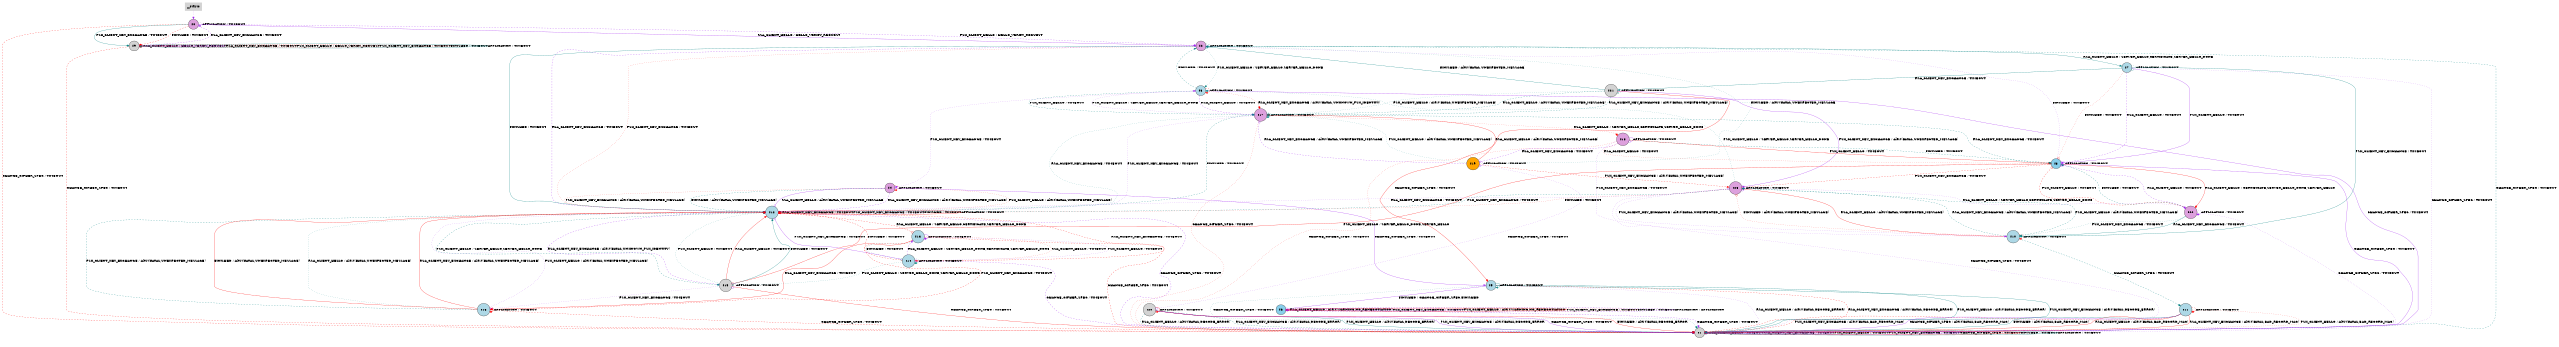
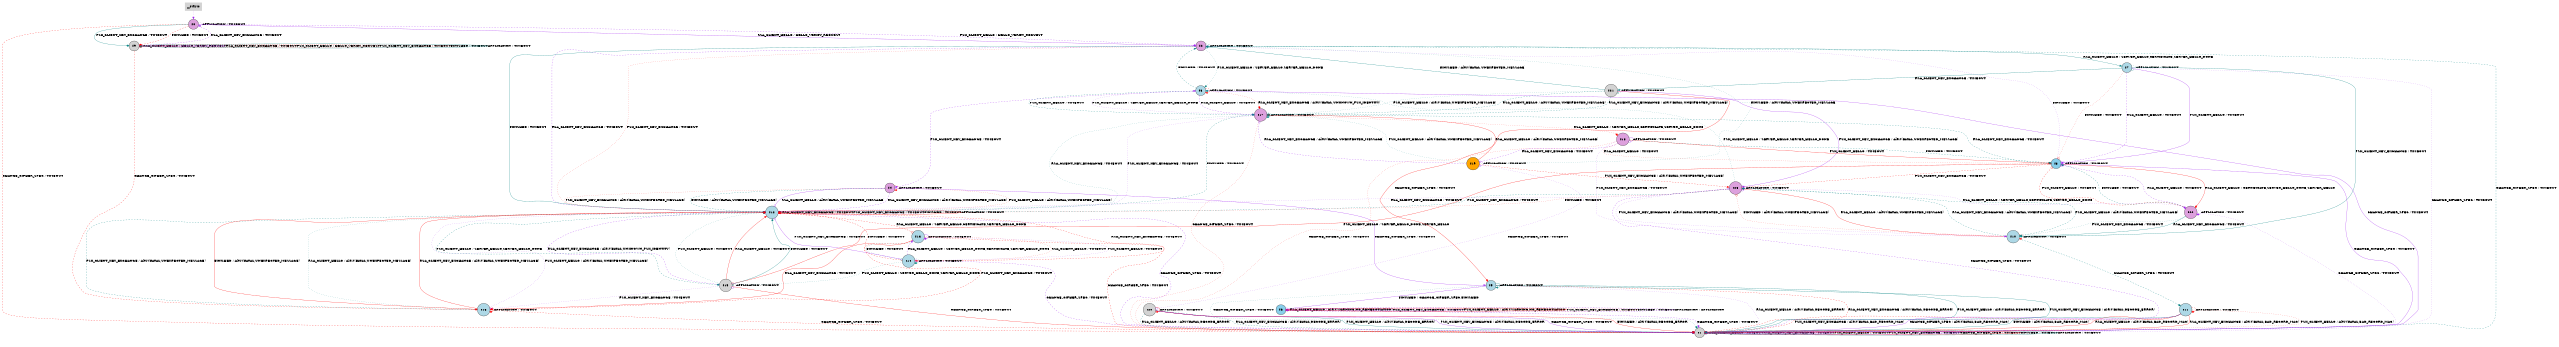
edge "s3" -> "s4": style dotted -> dashed
edge "s23" -> "s1": style dotted -> dashed
edge "s9" -> "s1": now "s9" -> "s16"
